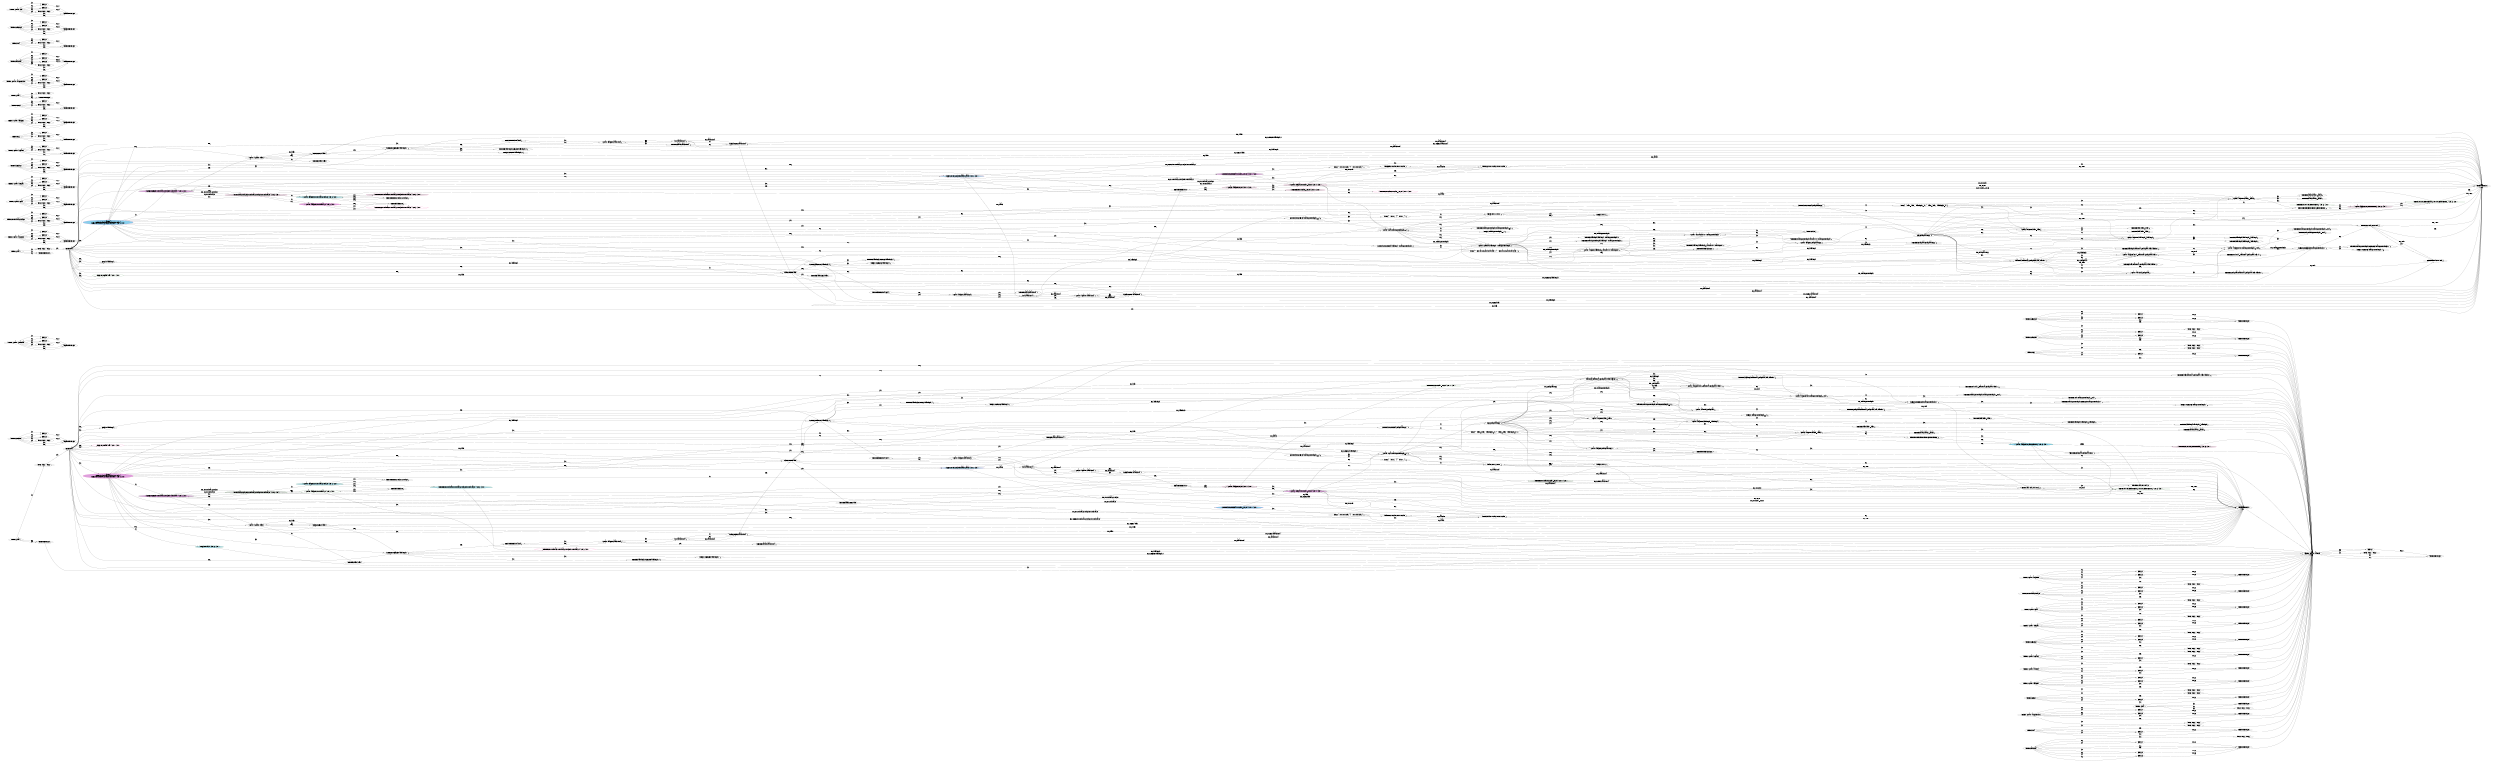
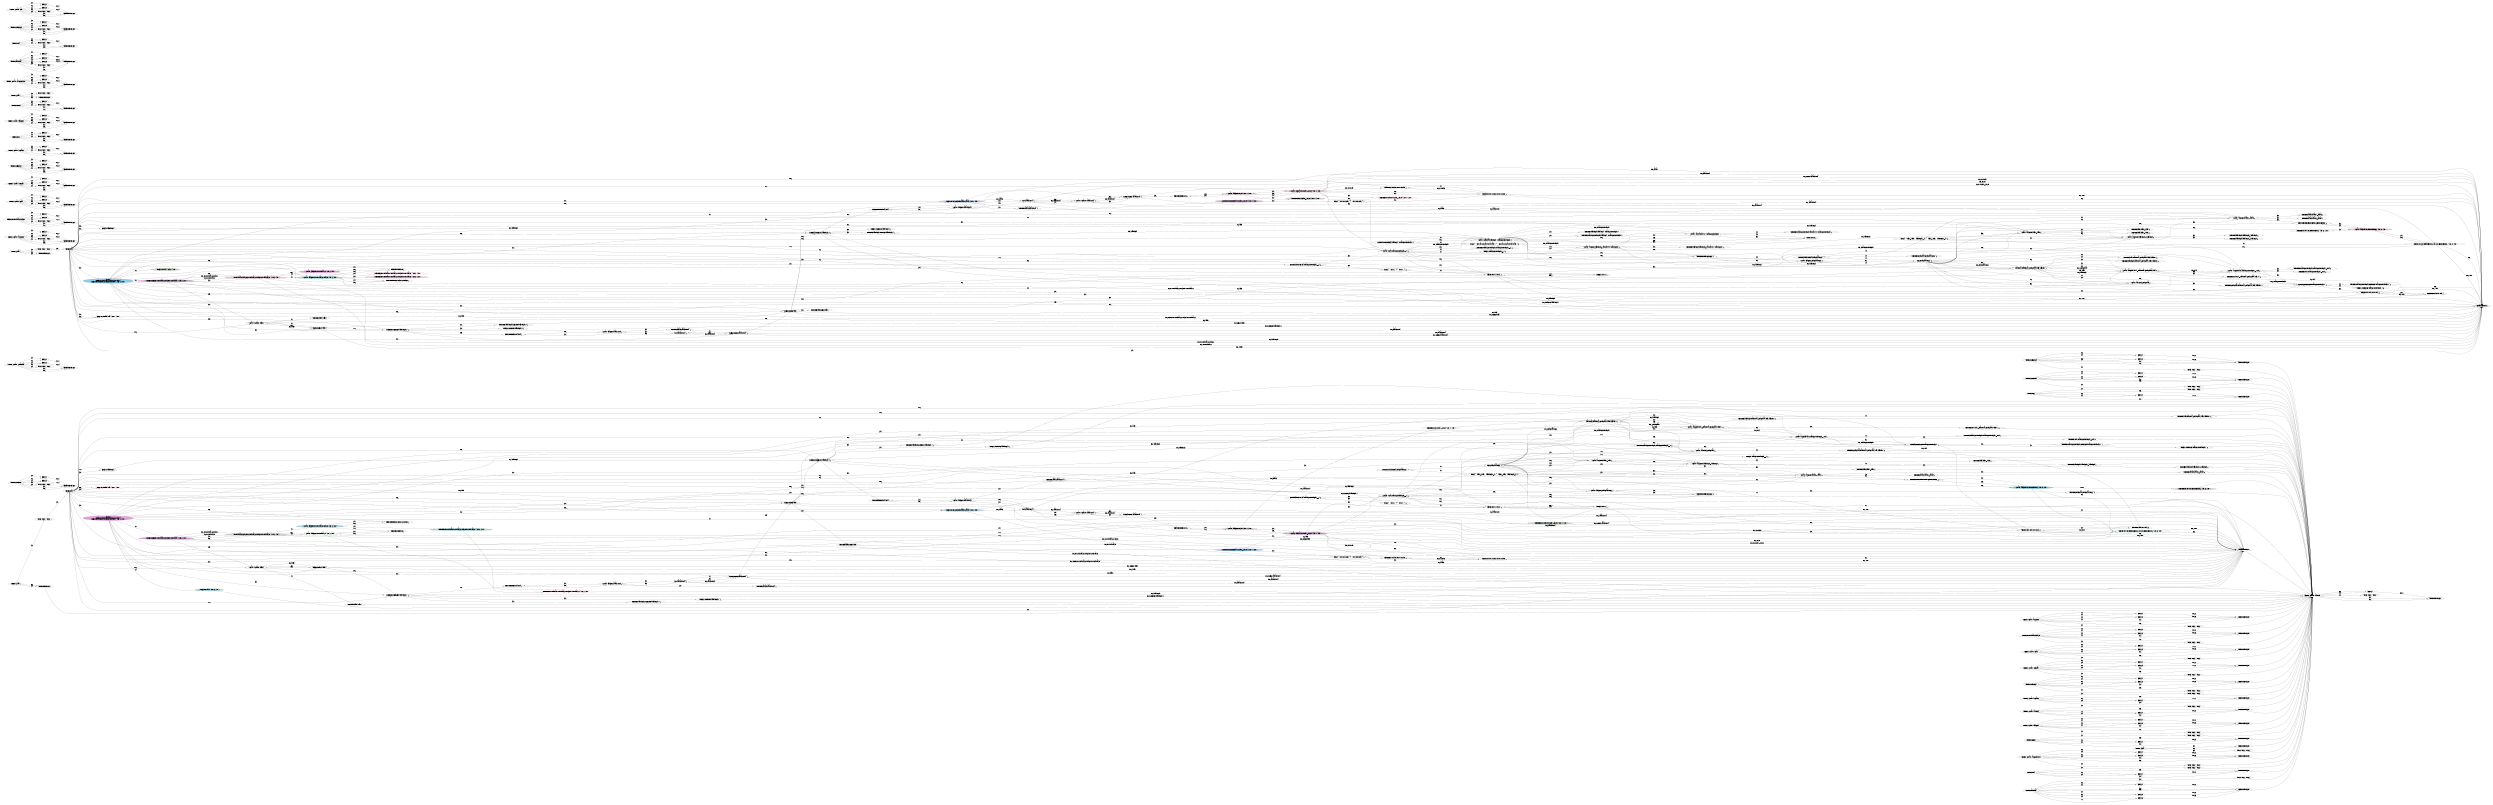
node "<(LOCAL,int result: int)<SUB>31</SUB>>": added
